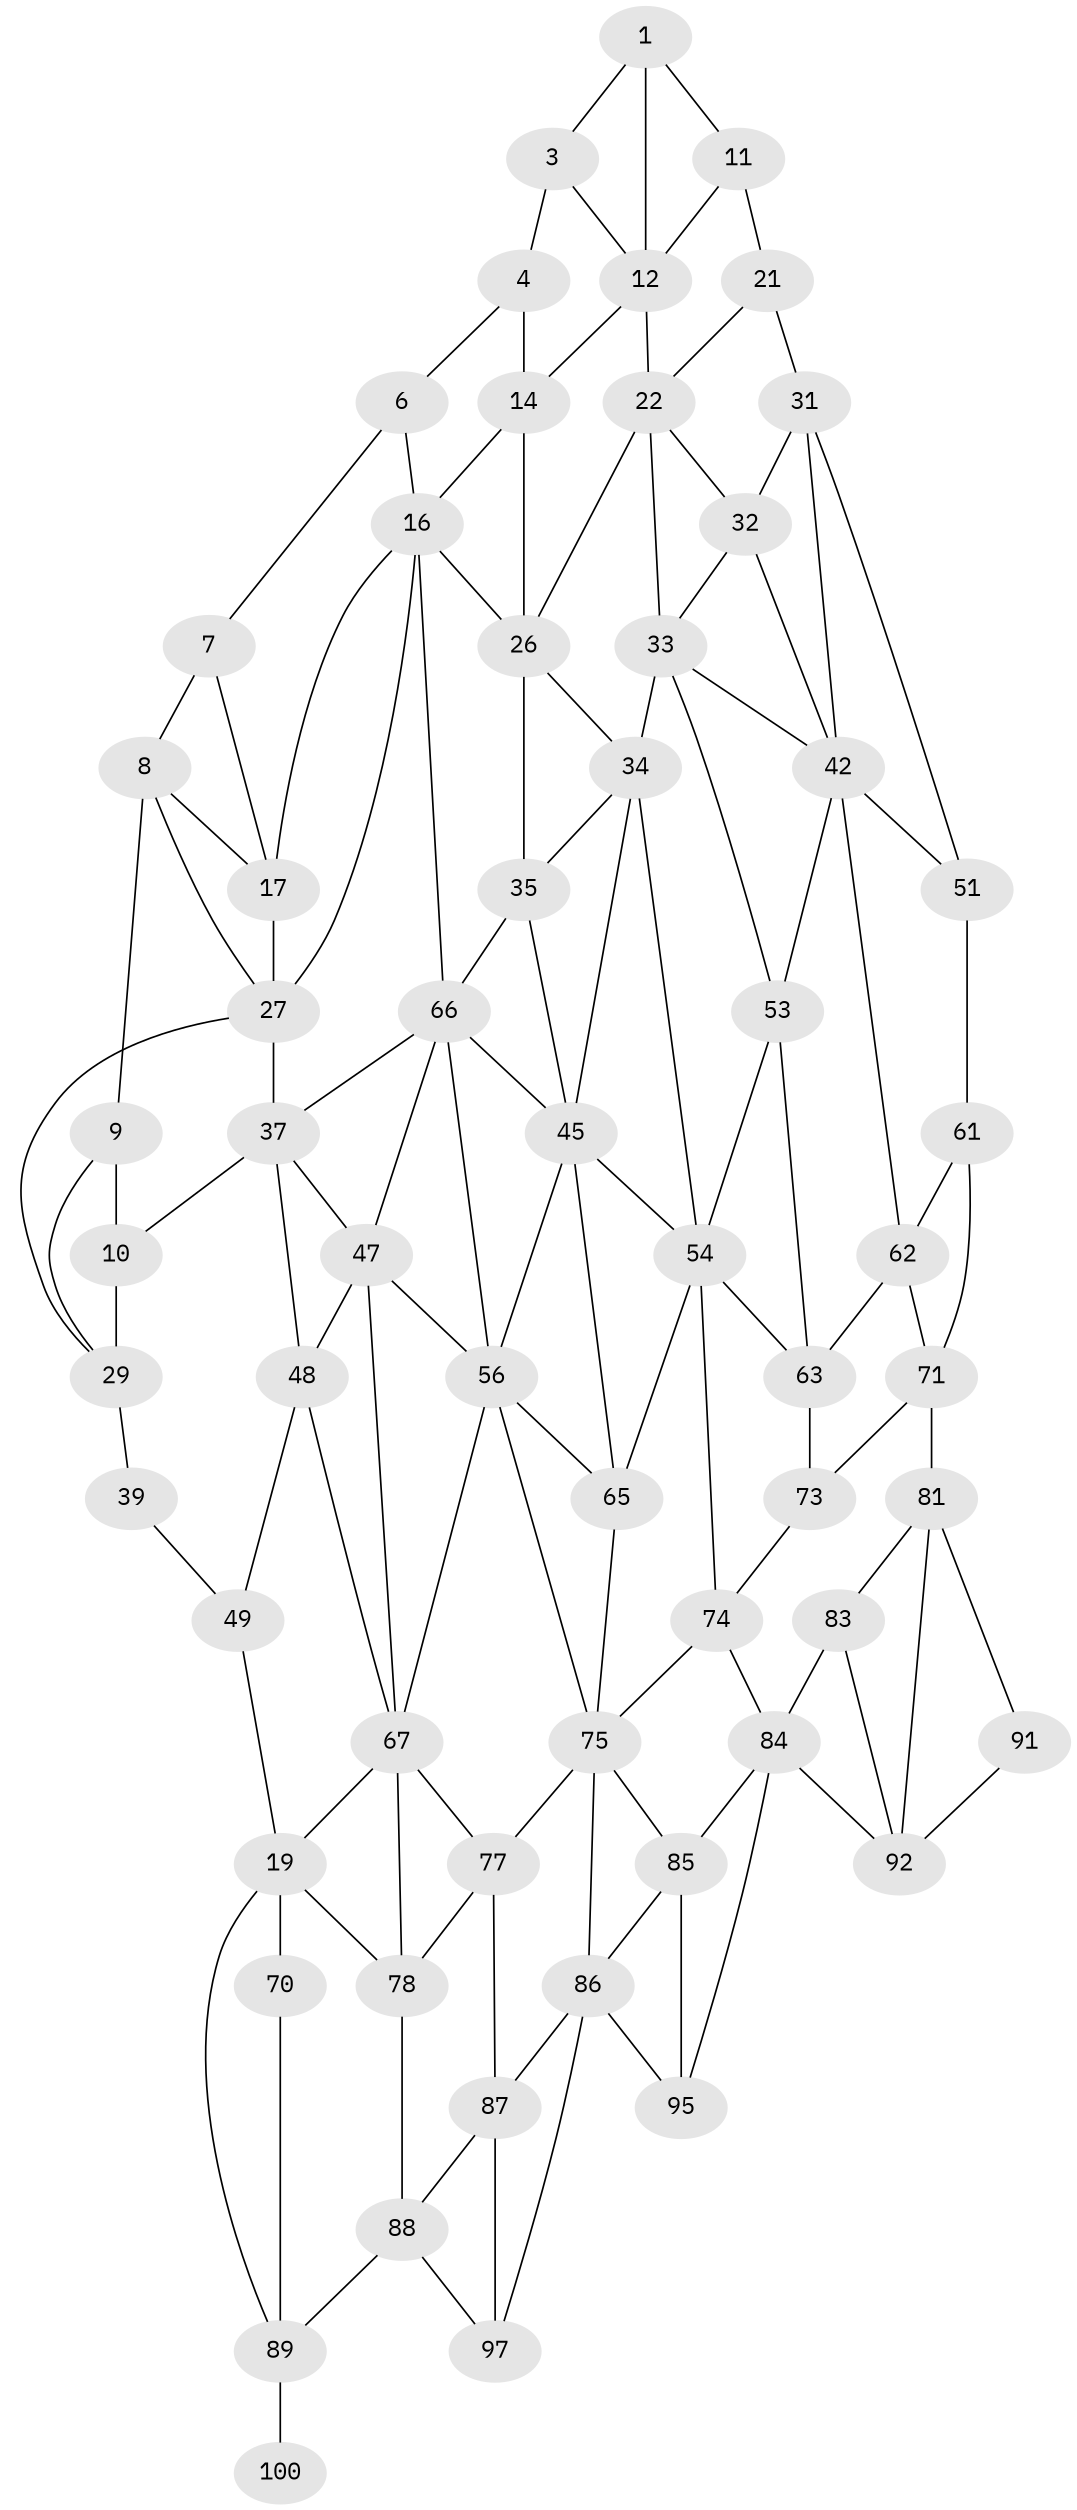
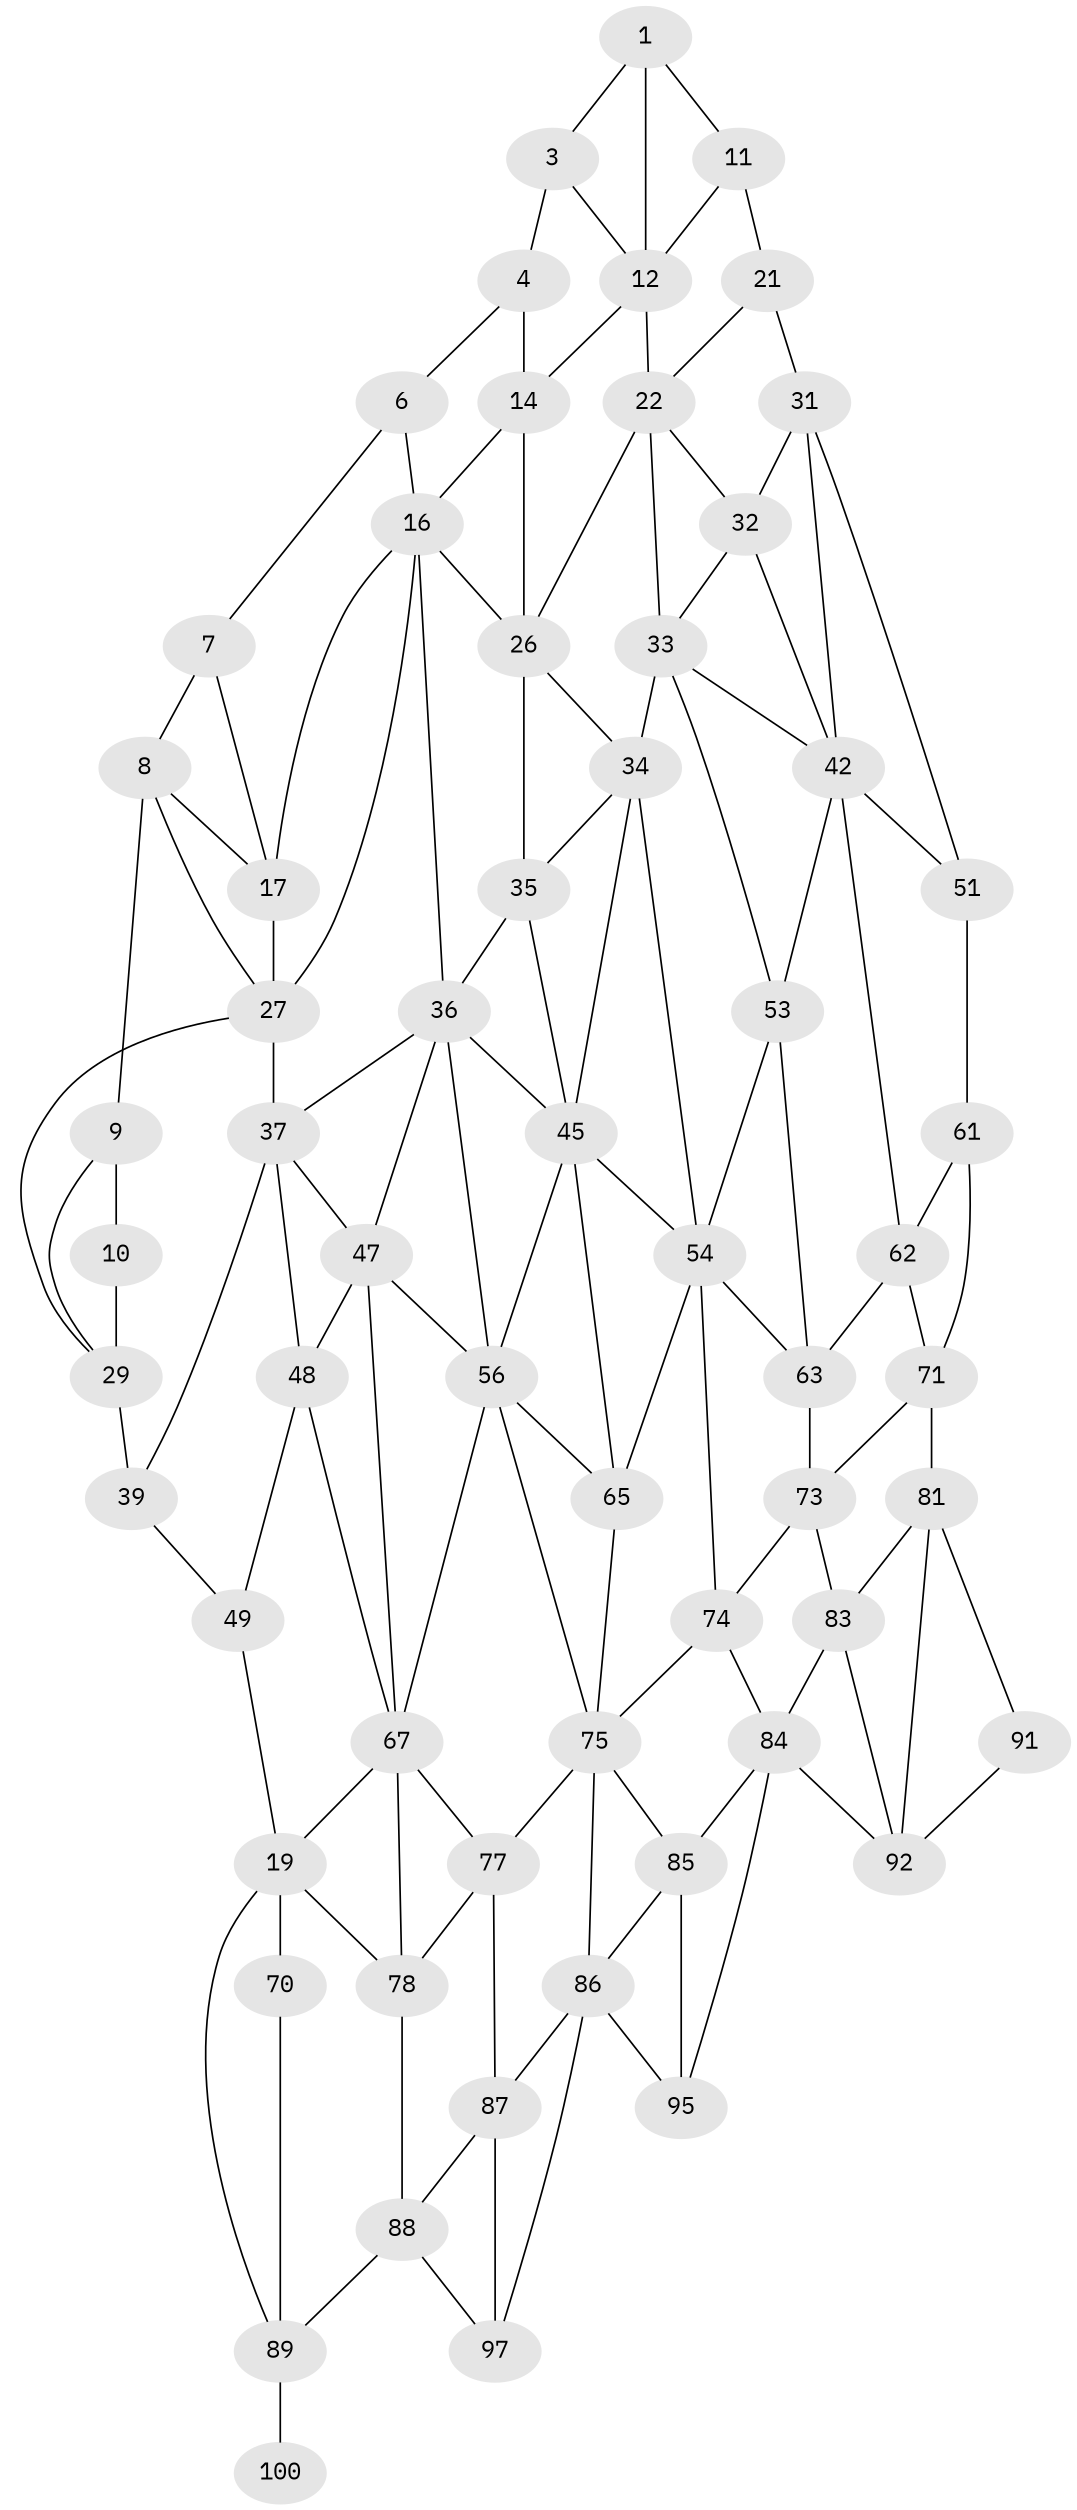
node "66": label "66" -> "36"
edge "37" -- "10": now "37" -- "39"
edge "73" -- "83": added
